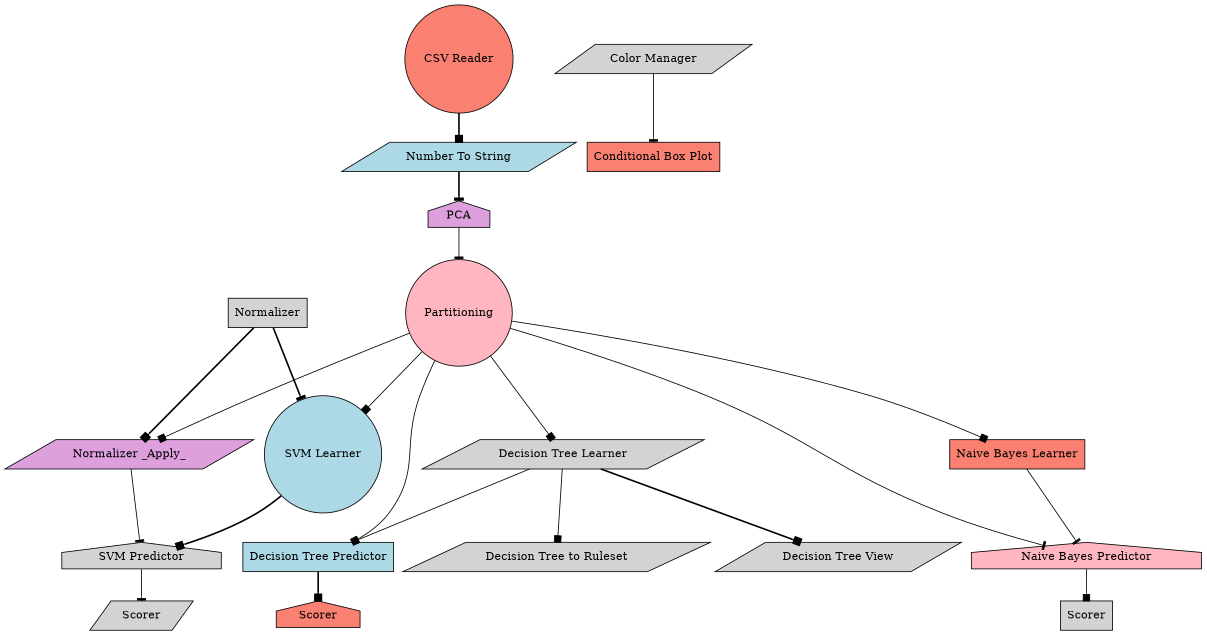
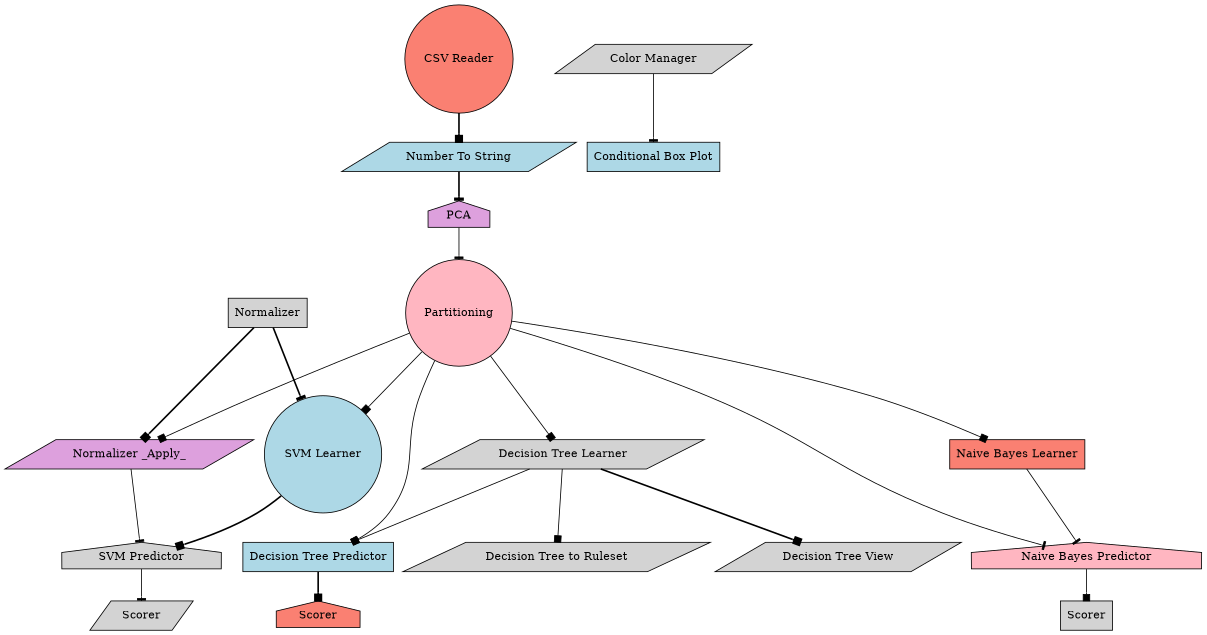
node "Conditional Box Plot": fillcolor salmon -> lightblue
